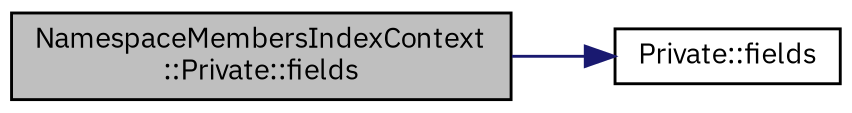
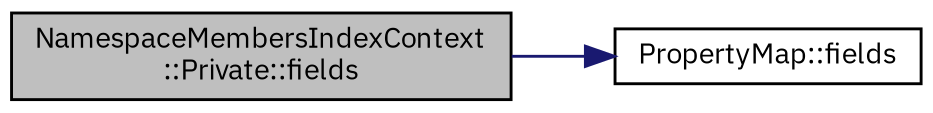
node "Private::fields": label "Private::fields" -> "PropertyMap::fields"
